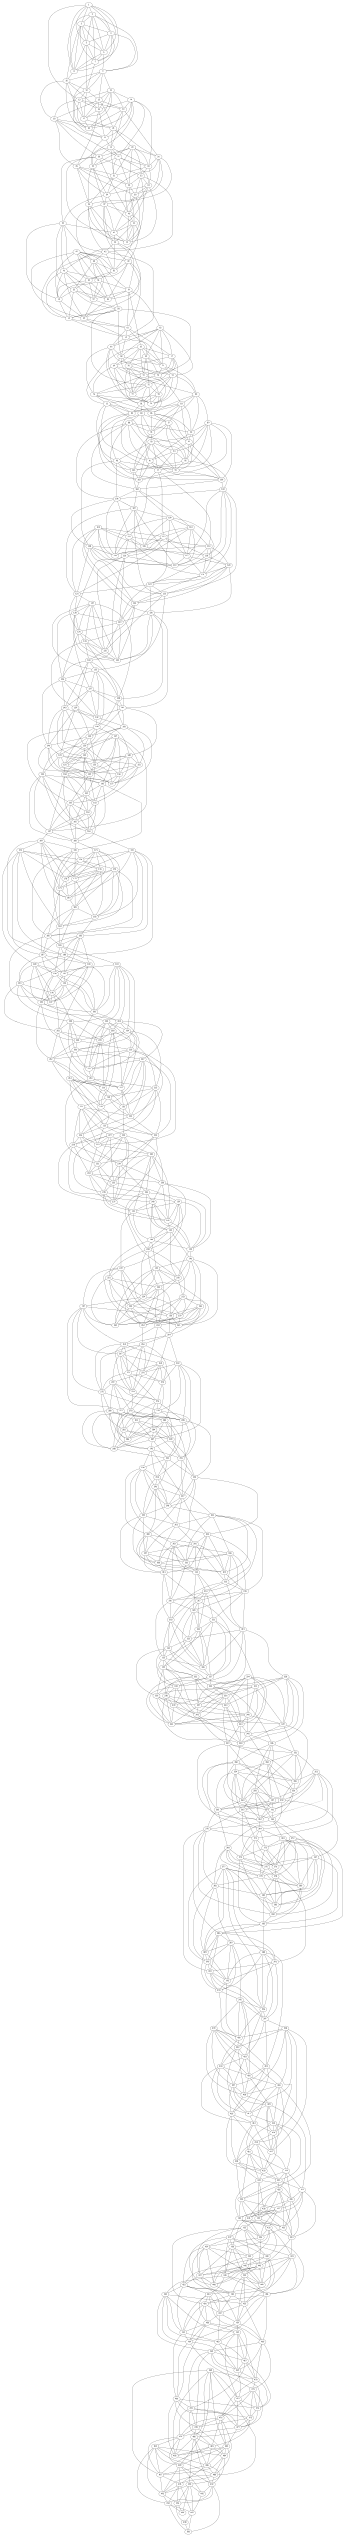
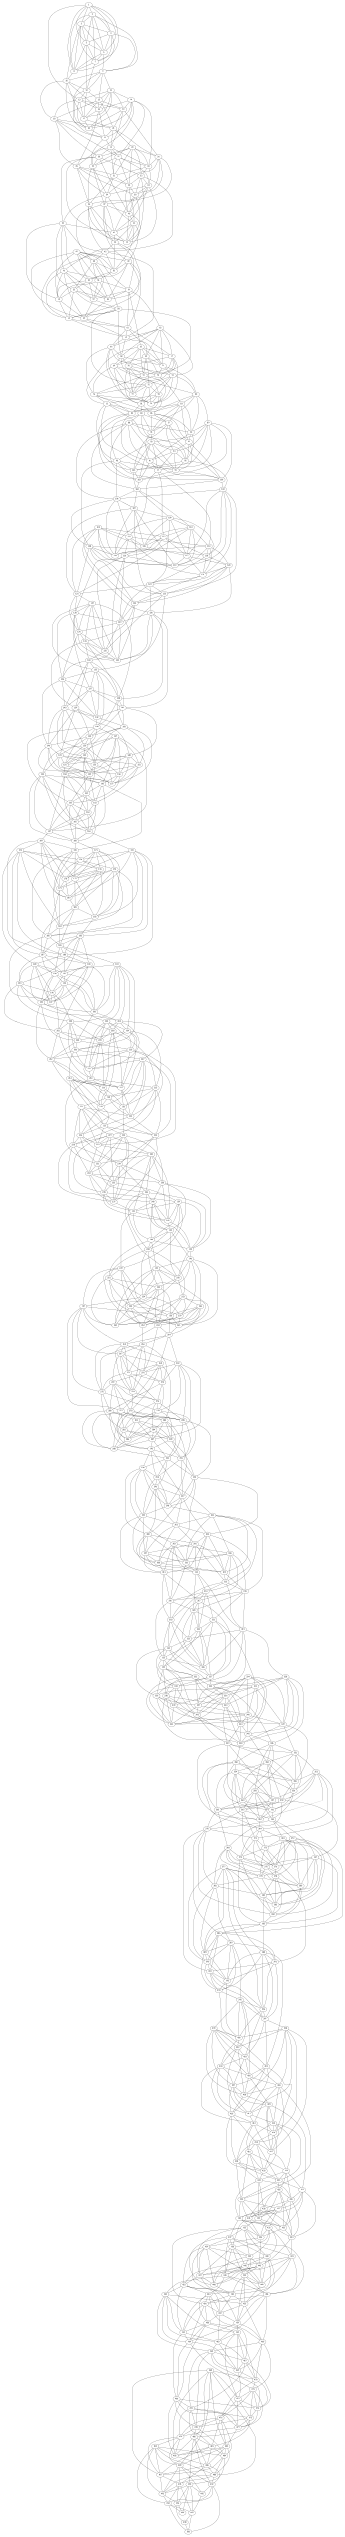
edge "273" -- "280": added
